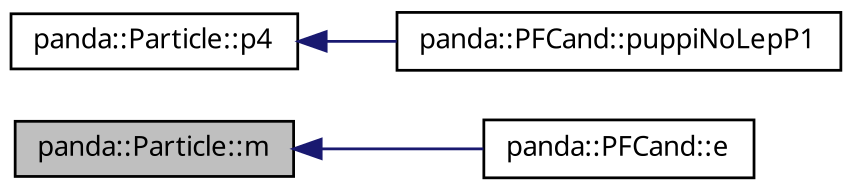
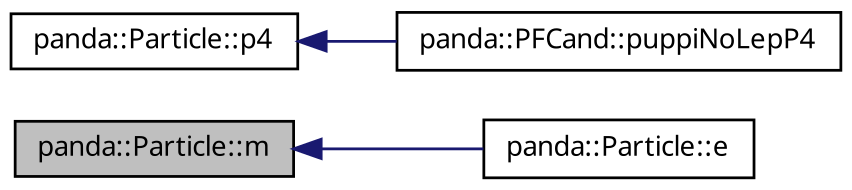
node "panda::PFCand::puppiNoLepP1": label "panda::PFCand::puppiNoLepP1" -> "panda::PFCand::puppiNoLepP4"
node "panda::PFCand::e": label "panda::PFCand::e" -> "panda::Particle::e"
